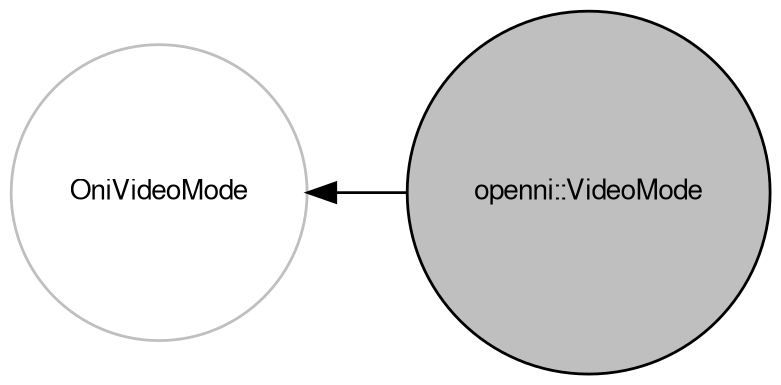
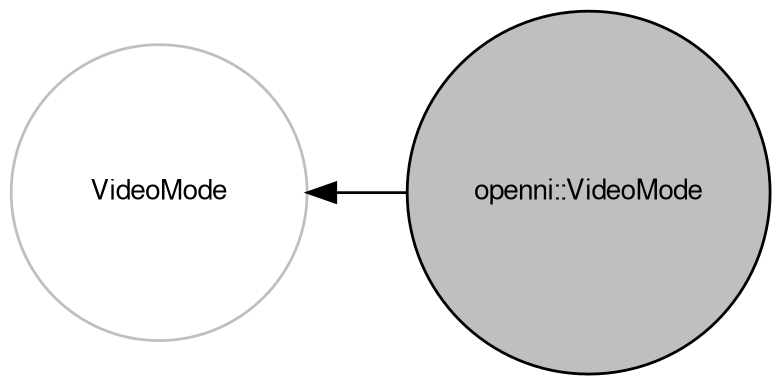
node "OniVideoMode": label "OniVideoMode" -> "VideoMode"
